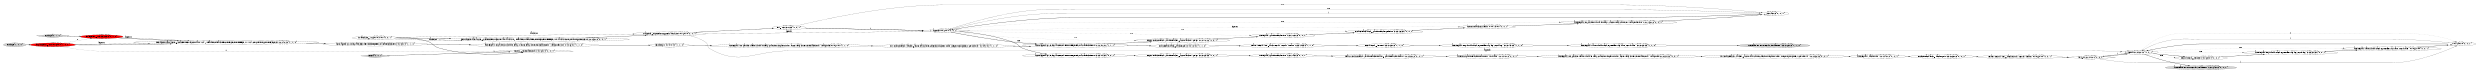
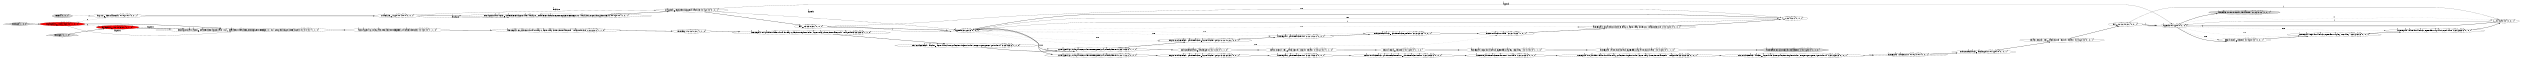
edge "i < appends@@@8@@@['0', '0', '1']" -> "assertTrue(batch.isWritable())@@@14@@@['0', '0', '1']": label "lingerMs" -> "true"
node "testLinger['1', '0', '0']": shape ellipse -> diamond
node "long now = time.milliseconds()@@@3@@@['0', '0', '1']": shape diamond -> ellipse
edge "int batchSize = 1025@@@4@@@['0', '0', '1']" -> "long now = time.milliseconds()@@@3@@@['0', '0', '1']": reversed
node "i < appends@@@28@@@['0', '0', '1']": shape ellipse -> diamond
edge "testFull['0', '0', '1']" -> "long now = time.milliseconds()@@@3@@@['0', '0', '1']": style bold -> dashed
node "testFull['0', '0', '1']": shape diamond -> ellipse
node "assertEquals(1,batches.size())@@@24@@@['0', '0', '1']": shape ellipse -> diamond
node "int i = 0@@@27@@@['0', '0', '1']": shape diamond -> ellipse
